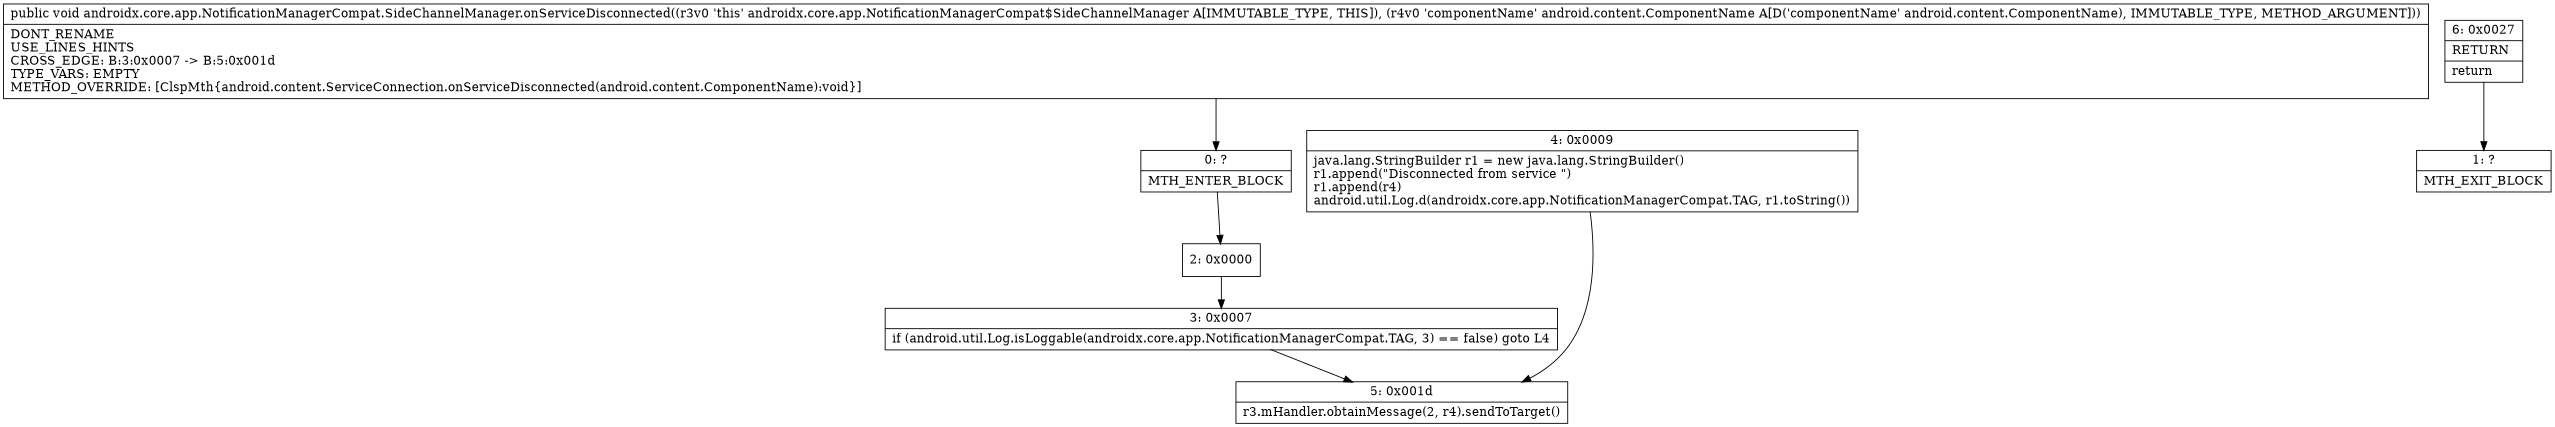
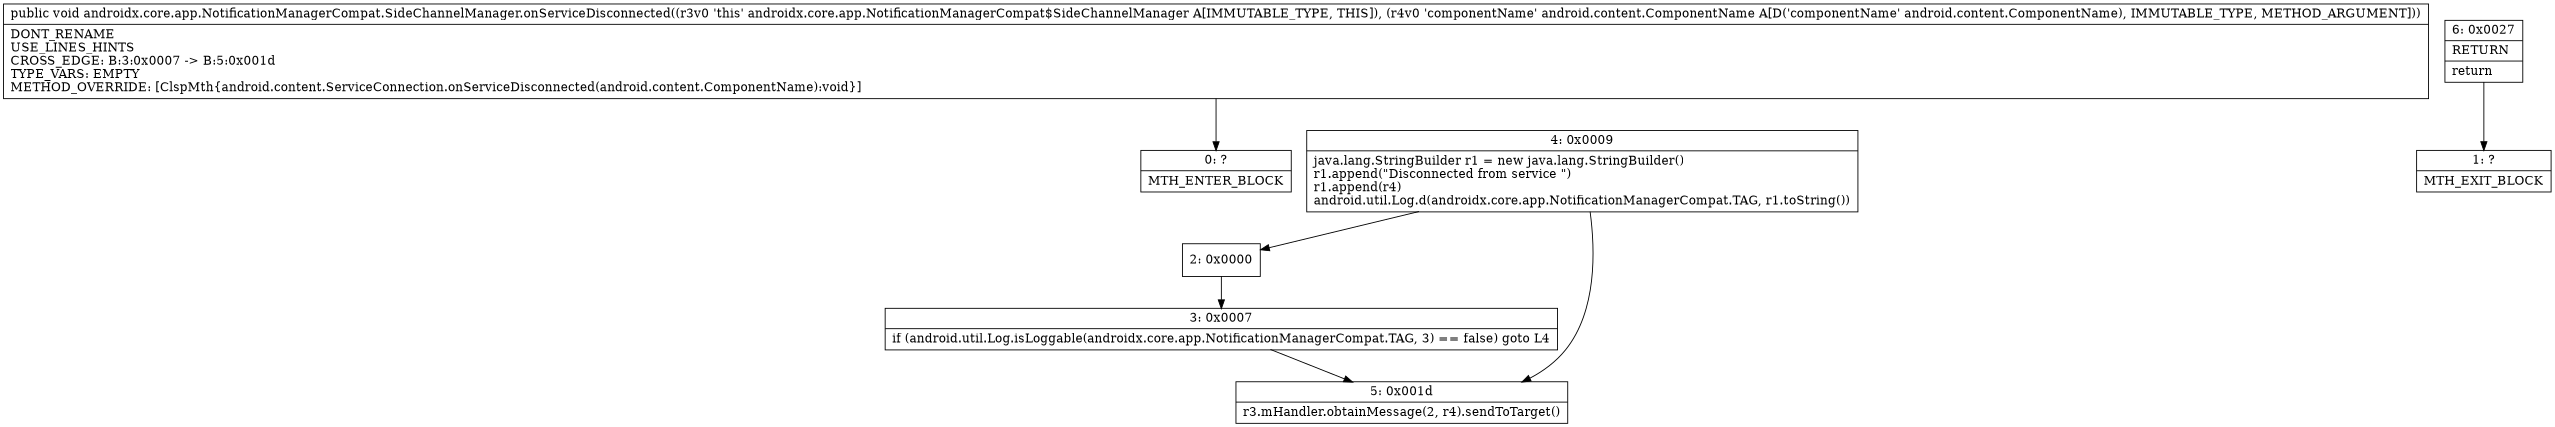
edge "0: ?" -> "2: 0x0000": now "4: 0x0009" -> "2: 0x0000"
